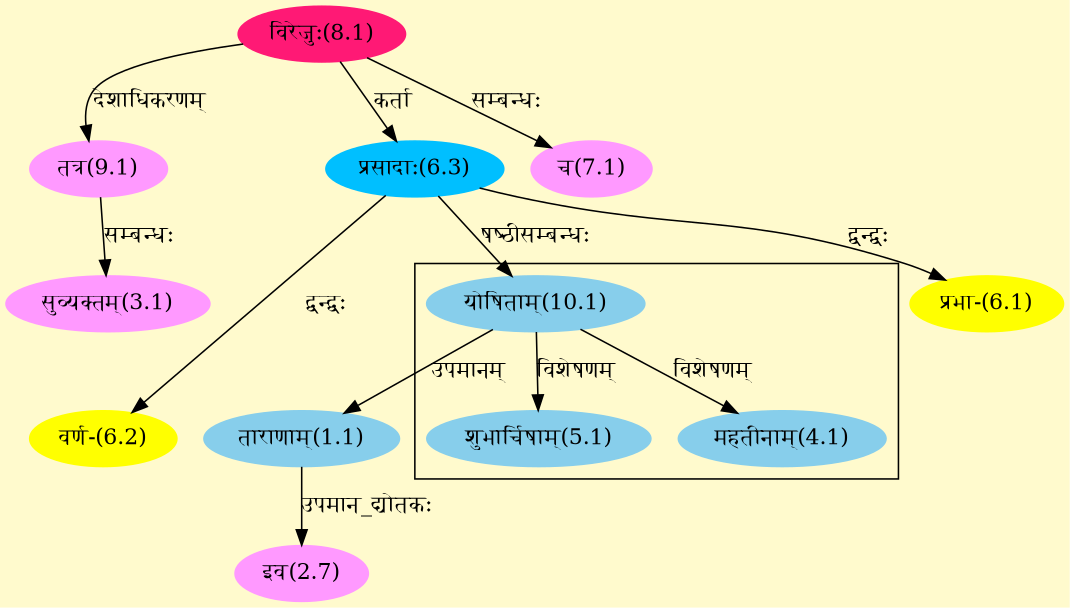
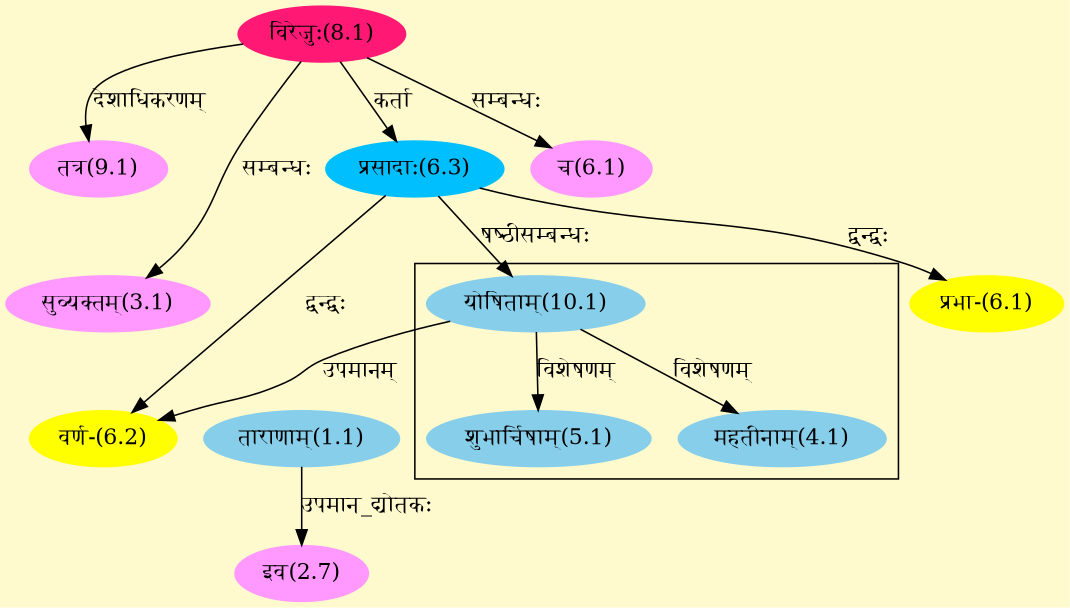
node "च(7.1)": label "च(7.1)" -> "च(6.1)"
edge "तत्र(9.1)" -> "सुव्यक्तम्(3.1)": now "विरेजुः(8.1)" -> "सुव्यक्तम्(3.1)"
edge "योषिताम्(10.1)" -> "ताराणाम्(1.1)": now "योषिताम्(10.1)" -> "वर्ण-(6.2)"
